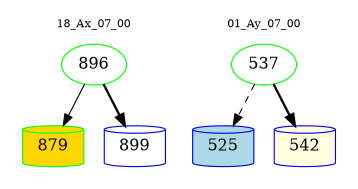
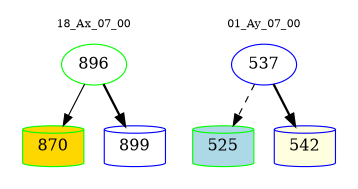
node "537": color green -> blue
node "879": label "879" -> "870"
node "525": color blue -> green
